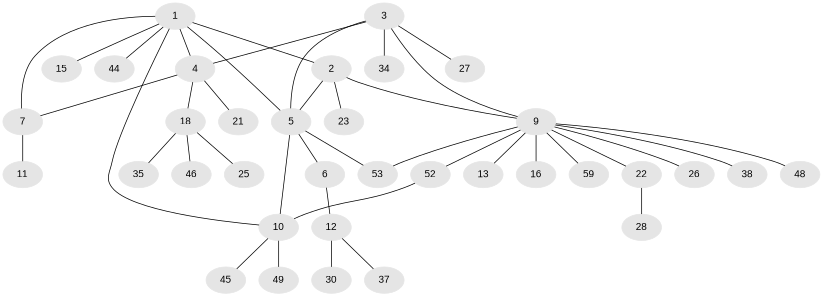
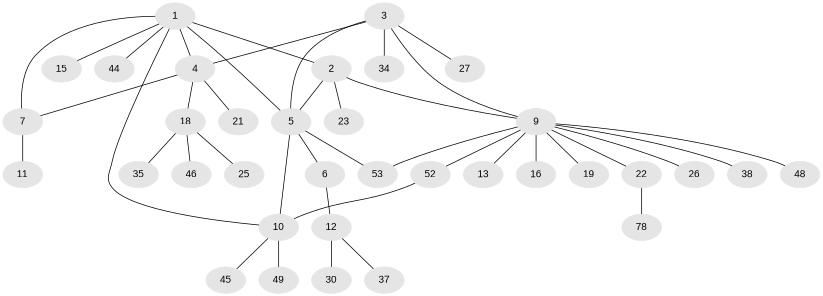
node "59": label "59" -> "19"
node "28": label "28" -> "78"
